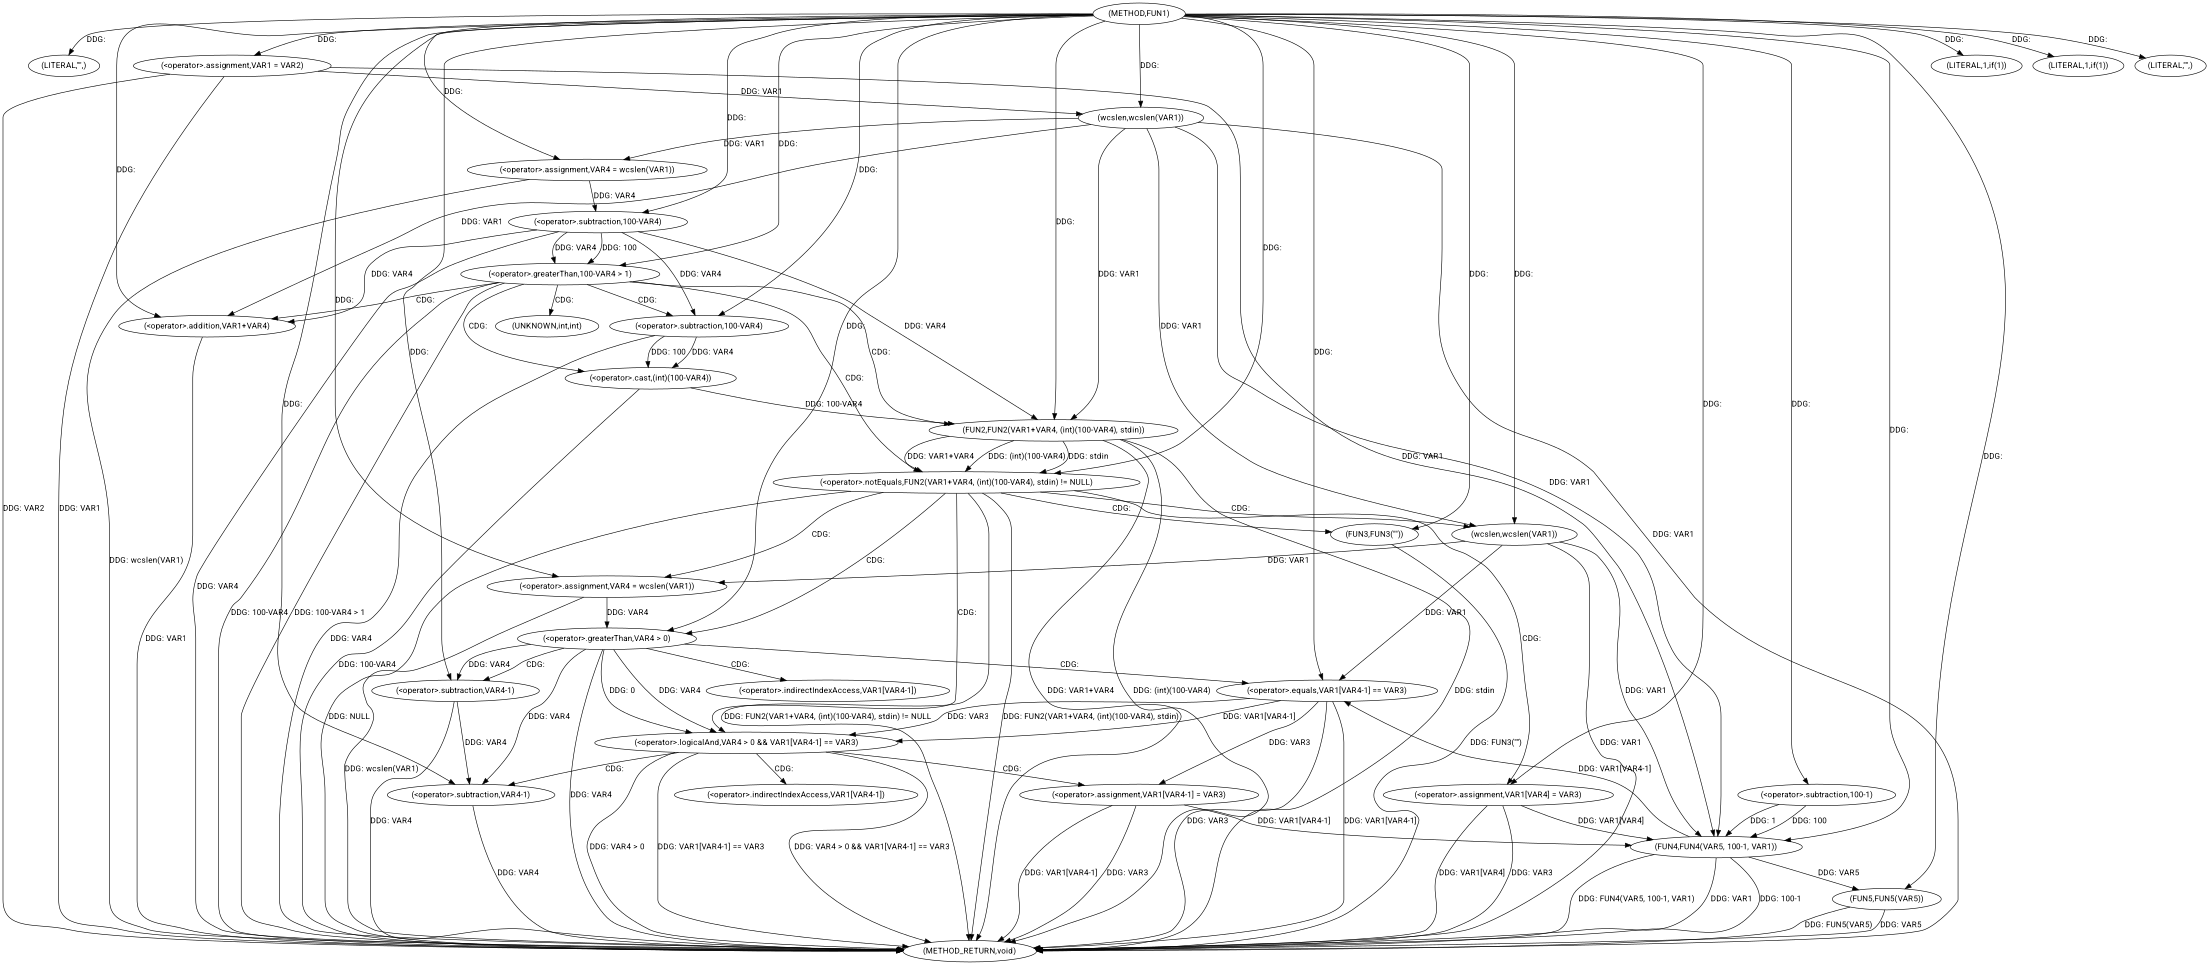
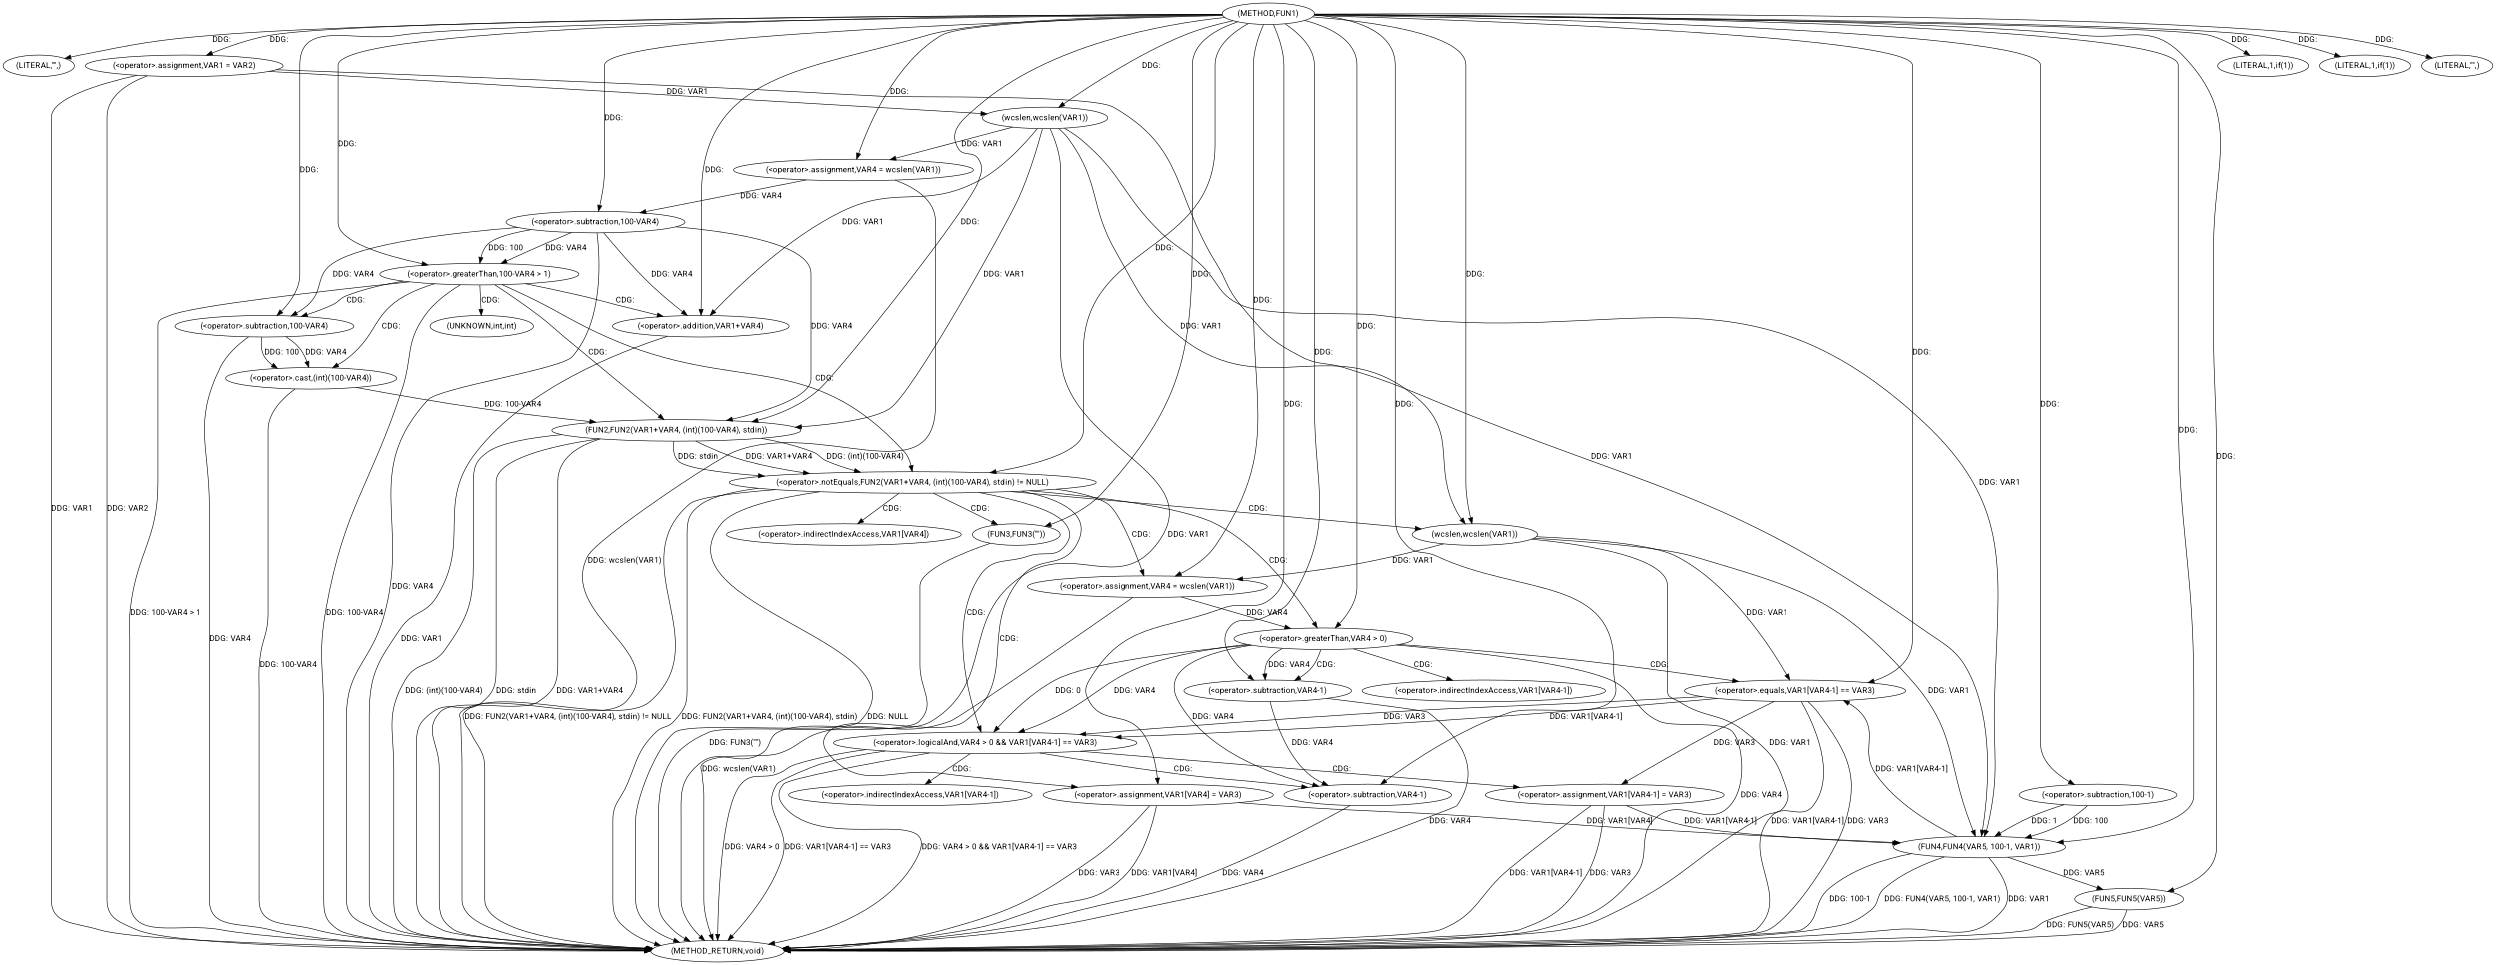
node "(<operator>.indirectIndexAccess,VAR1[VAR4])": added
